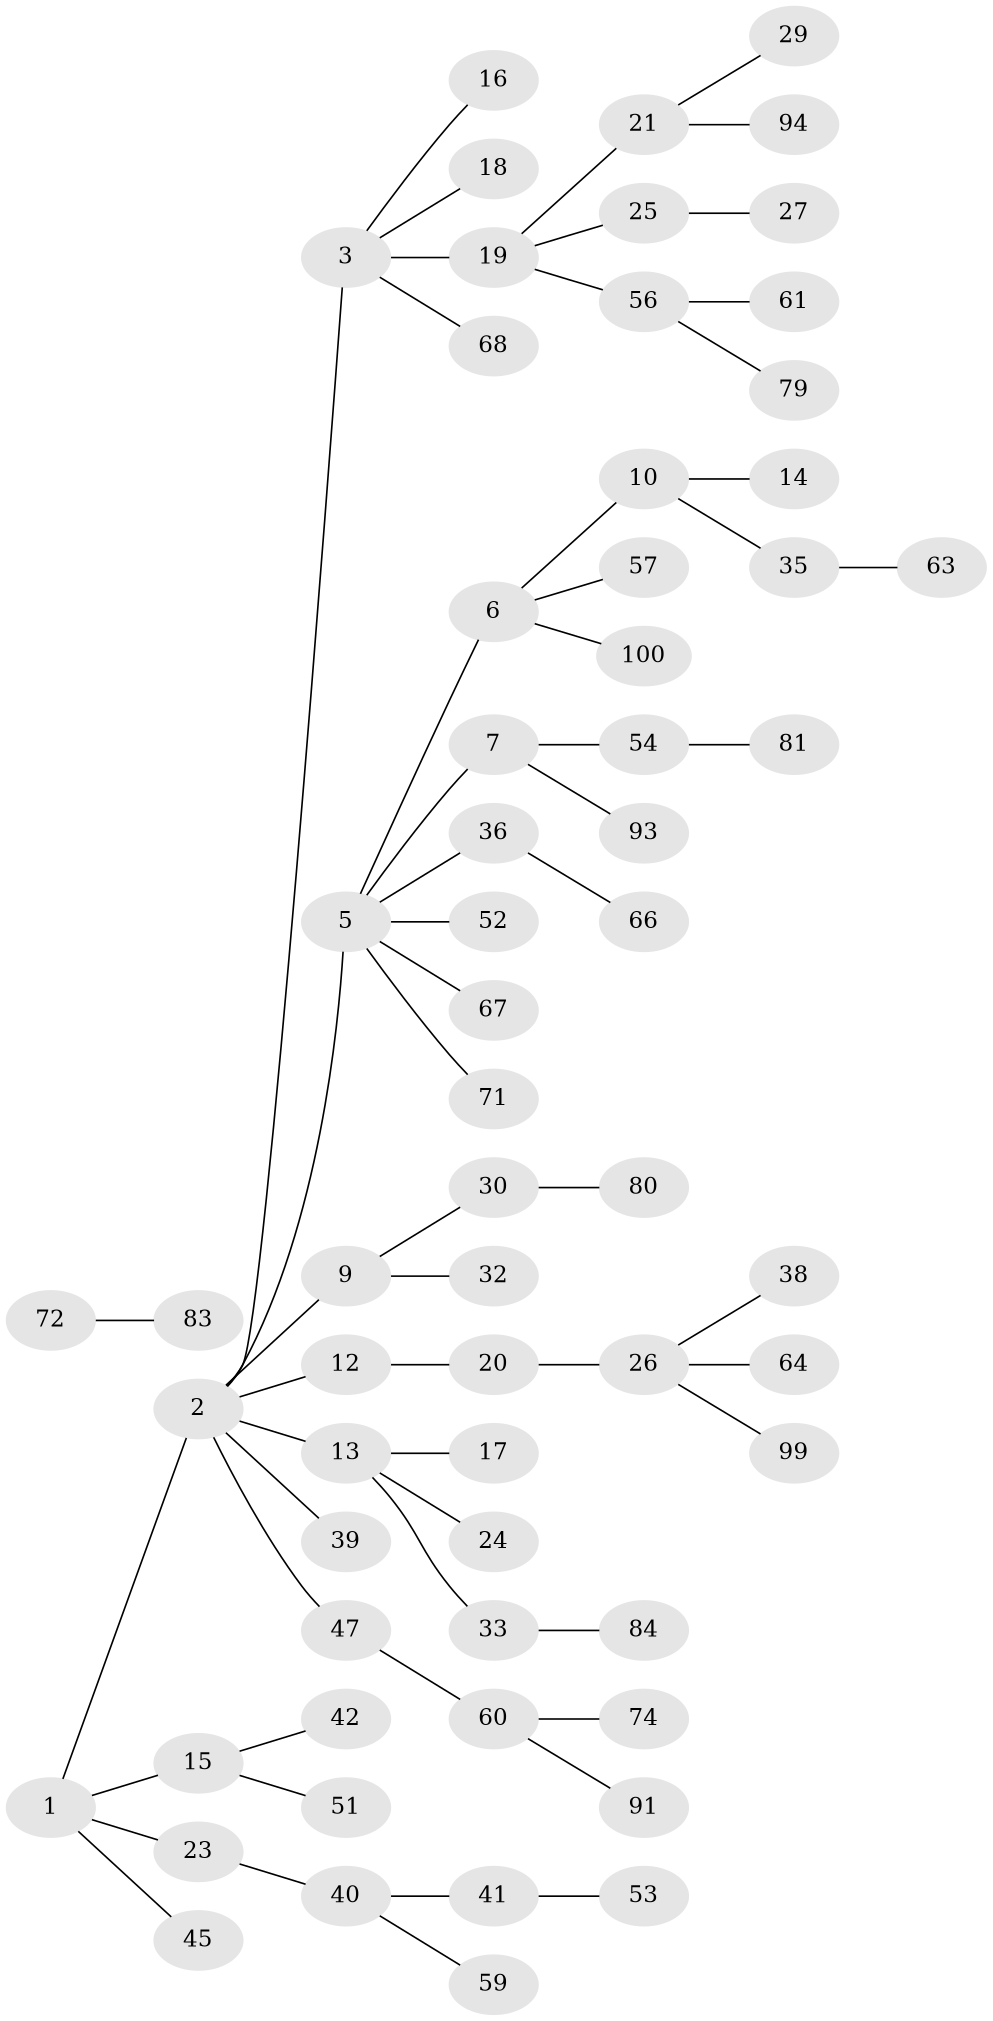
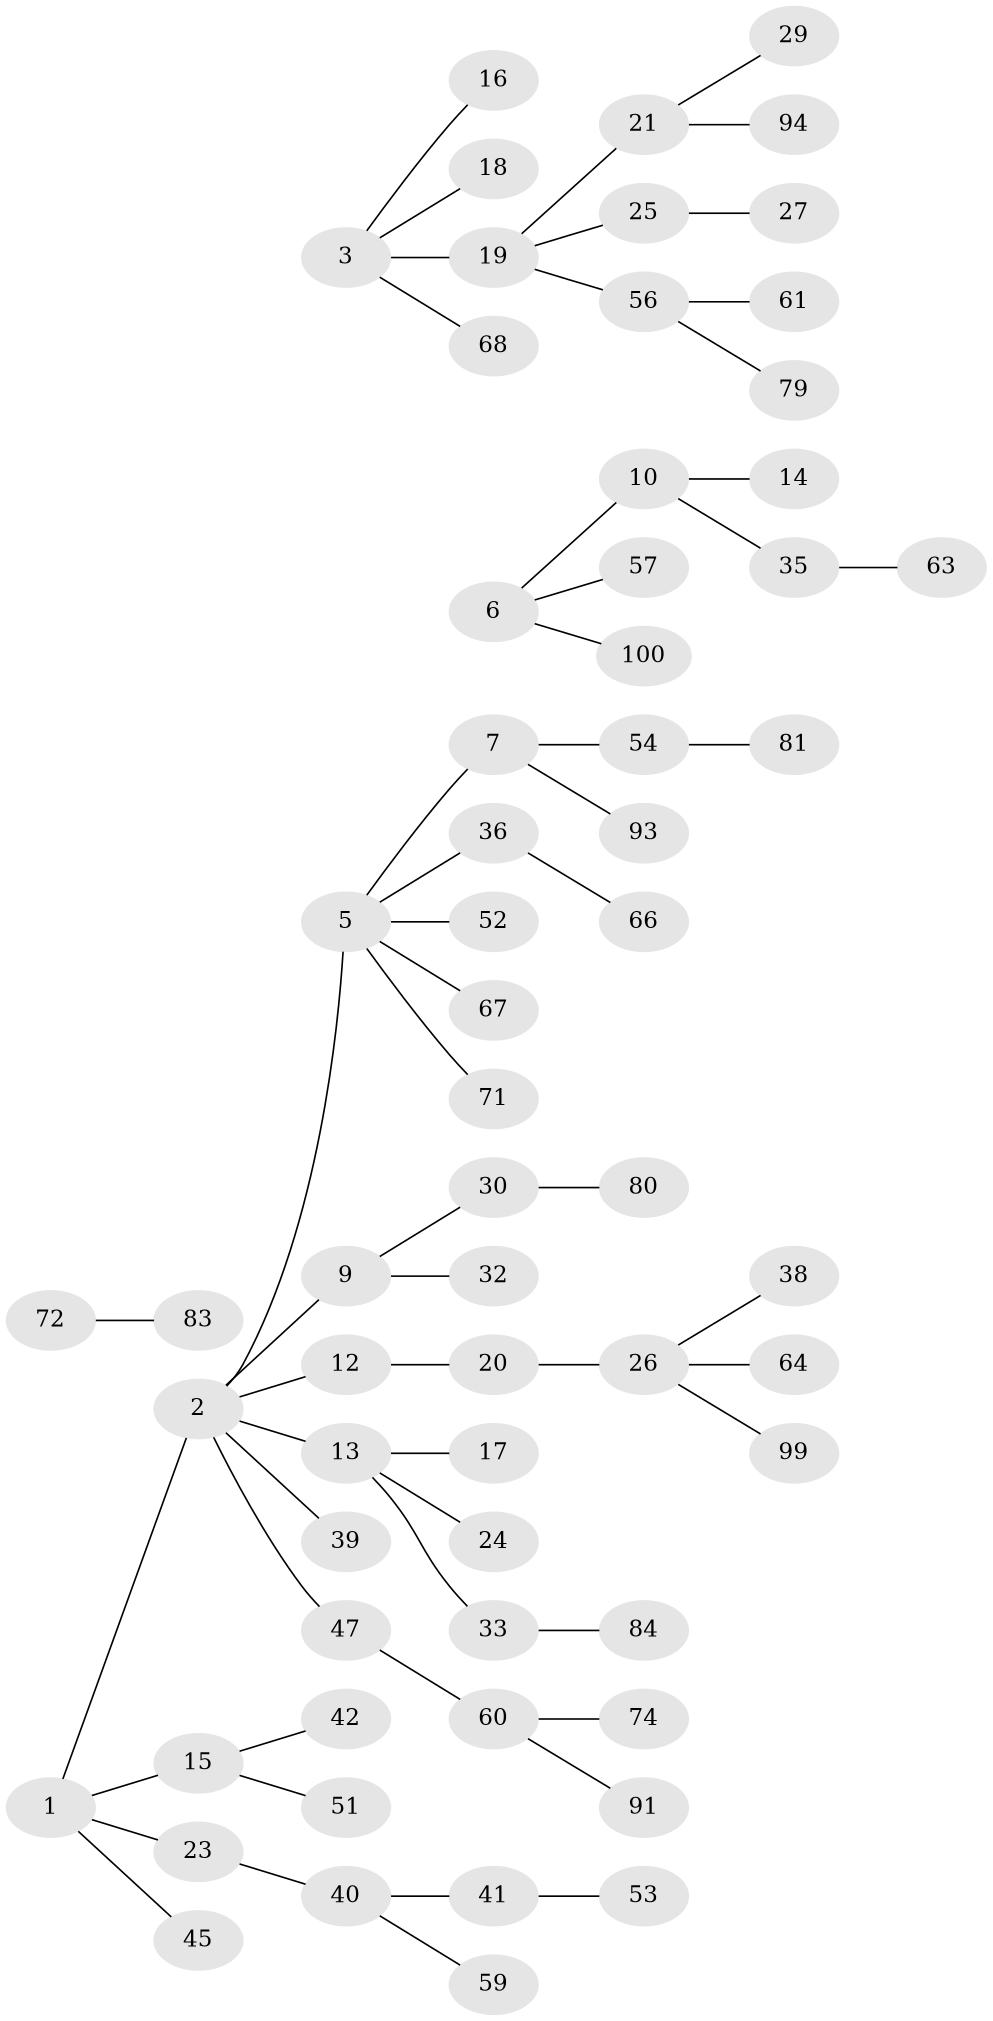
edge "6" -- "5": removed
edge "3" -- "2": removed
